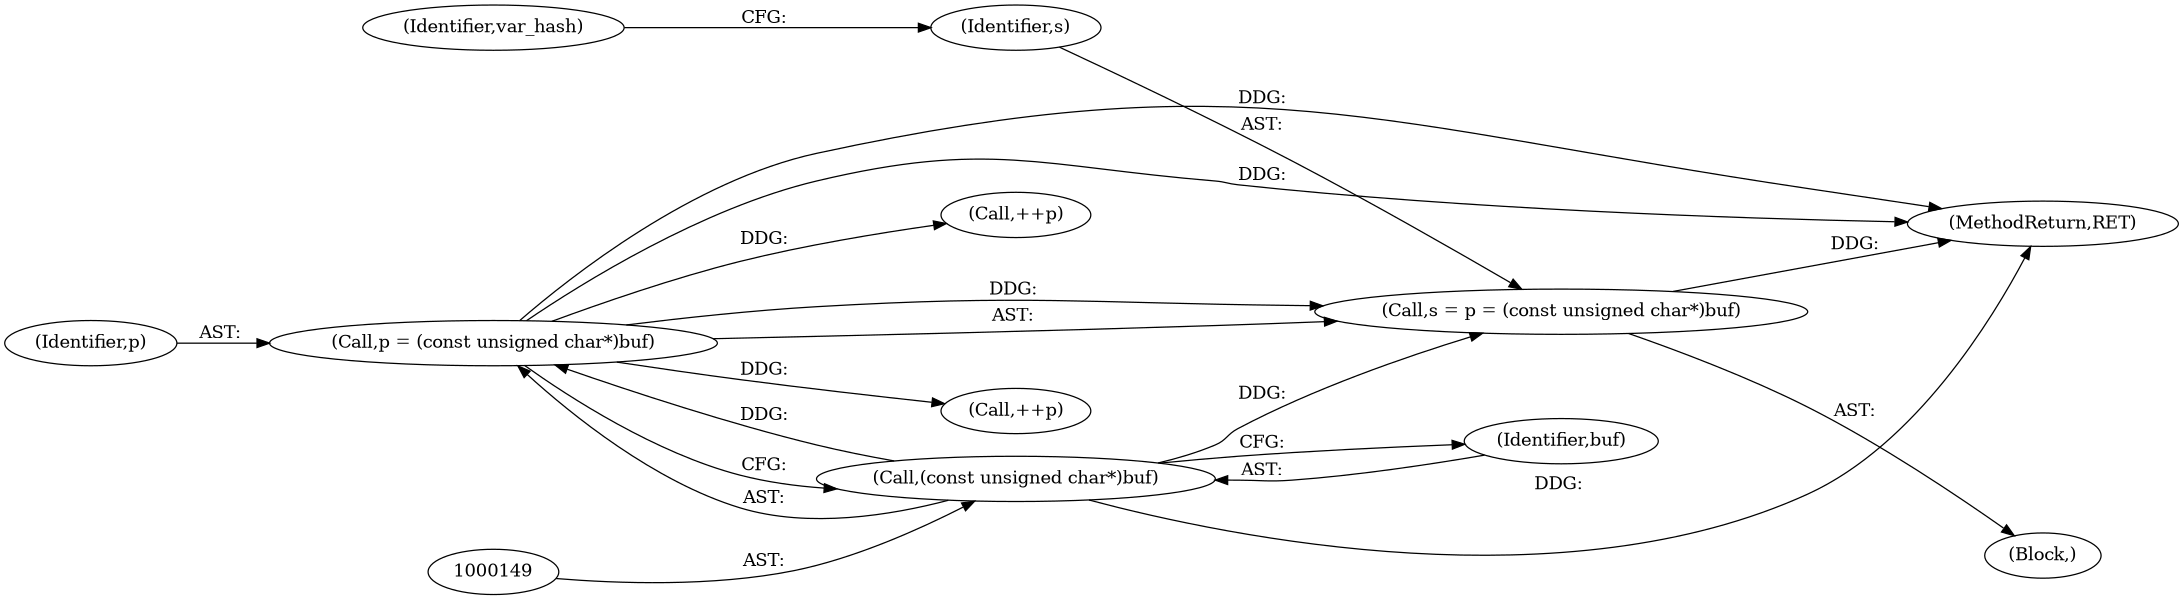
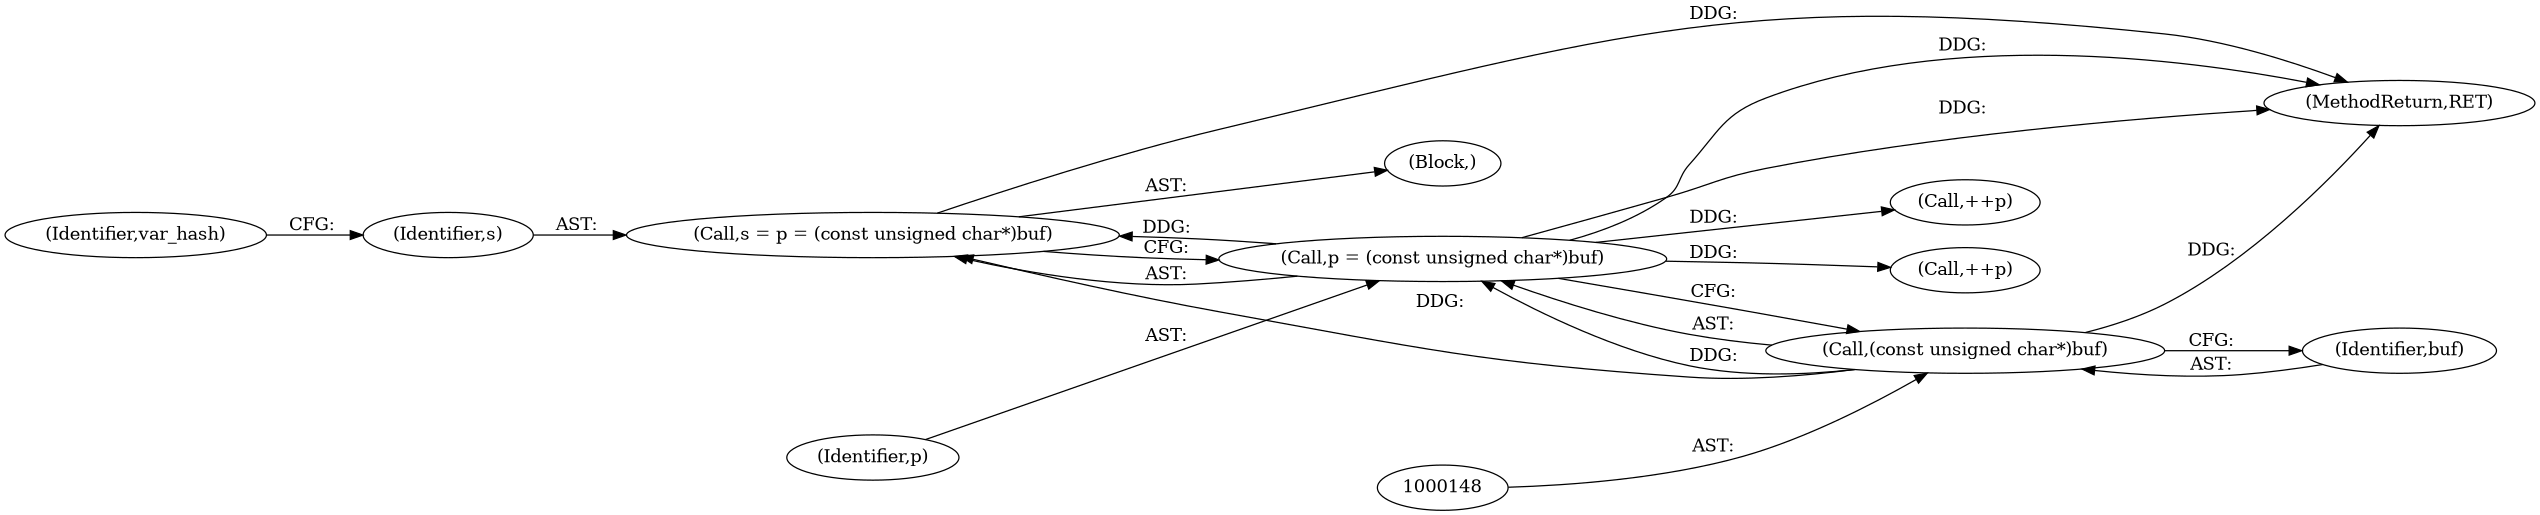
edge "(Call,s = p = (const unsigned char*)buf)" -> "(Call,p = (const unsigned char*)buf)": added, label "CFG:"
node "1000149": label "1000149" -> "1000148"
